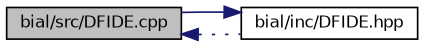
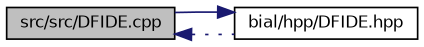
node "bial/src/DFIDE.cpp": label "bial/src/DFIDE.cpp" -> "src/src/DFIDE.cpp"
node "bial/inc/DFIDE.hpp": label "bial/inc/DFIDE.hpp" -> "bial/hpp/DFIDE.hpp"
